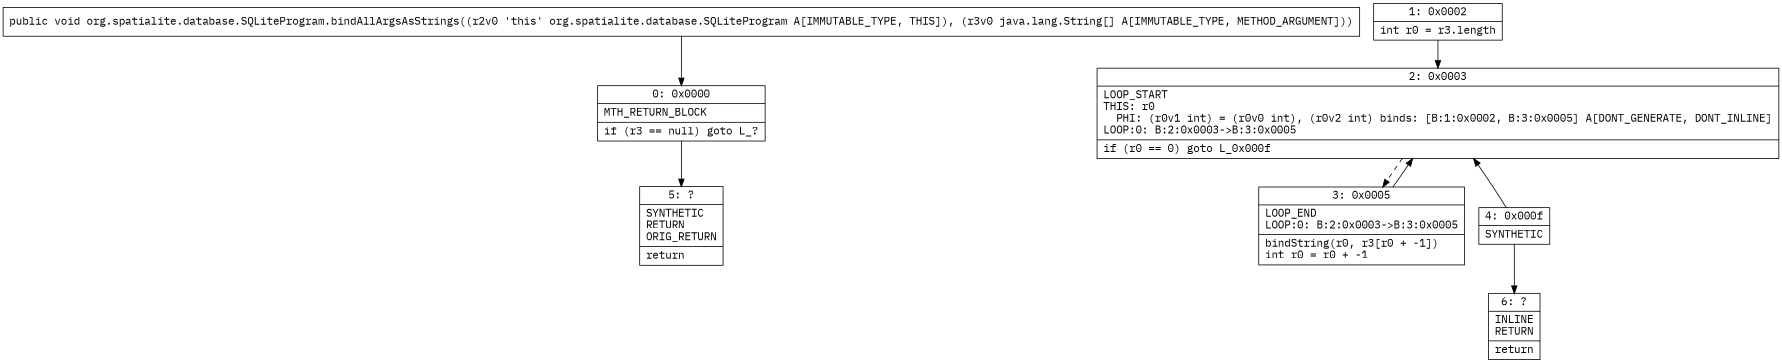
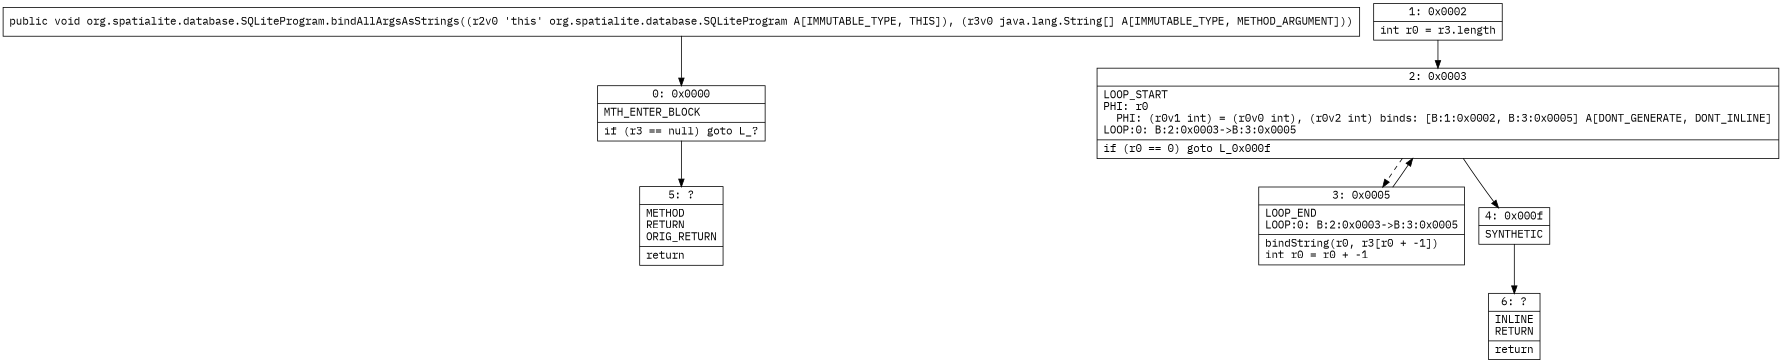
node "2: 0x0003": text "THIS: r0" -> "PHI: r0"
node "0: 0x0000": text "MTH_RETURN_BLOCK" -> "MTH_ENTER_BLOCK"
edge "4: 0x000f" -> "2: 0x0003": reversed
node "5: ?": text "SYNTHETIC" -> "METHOD"
